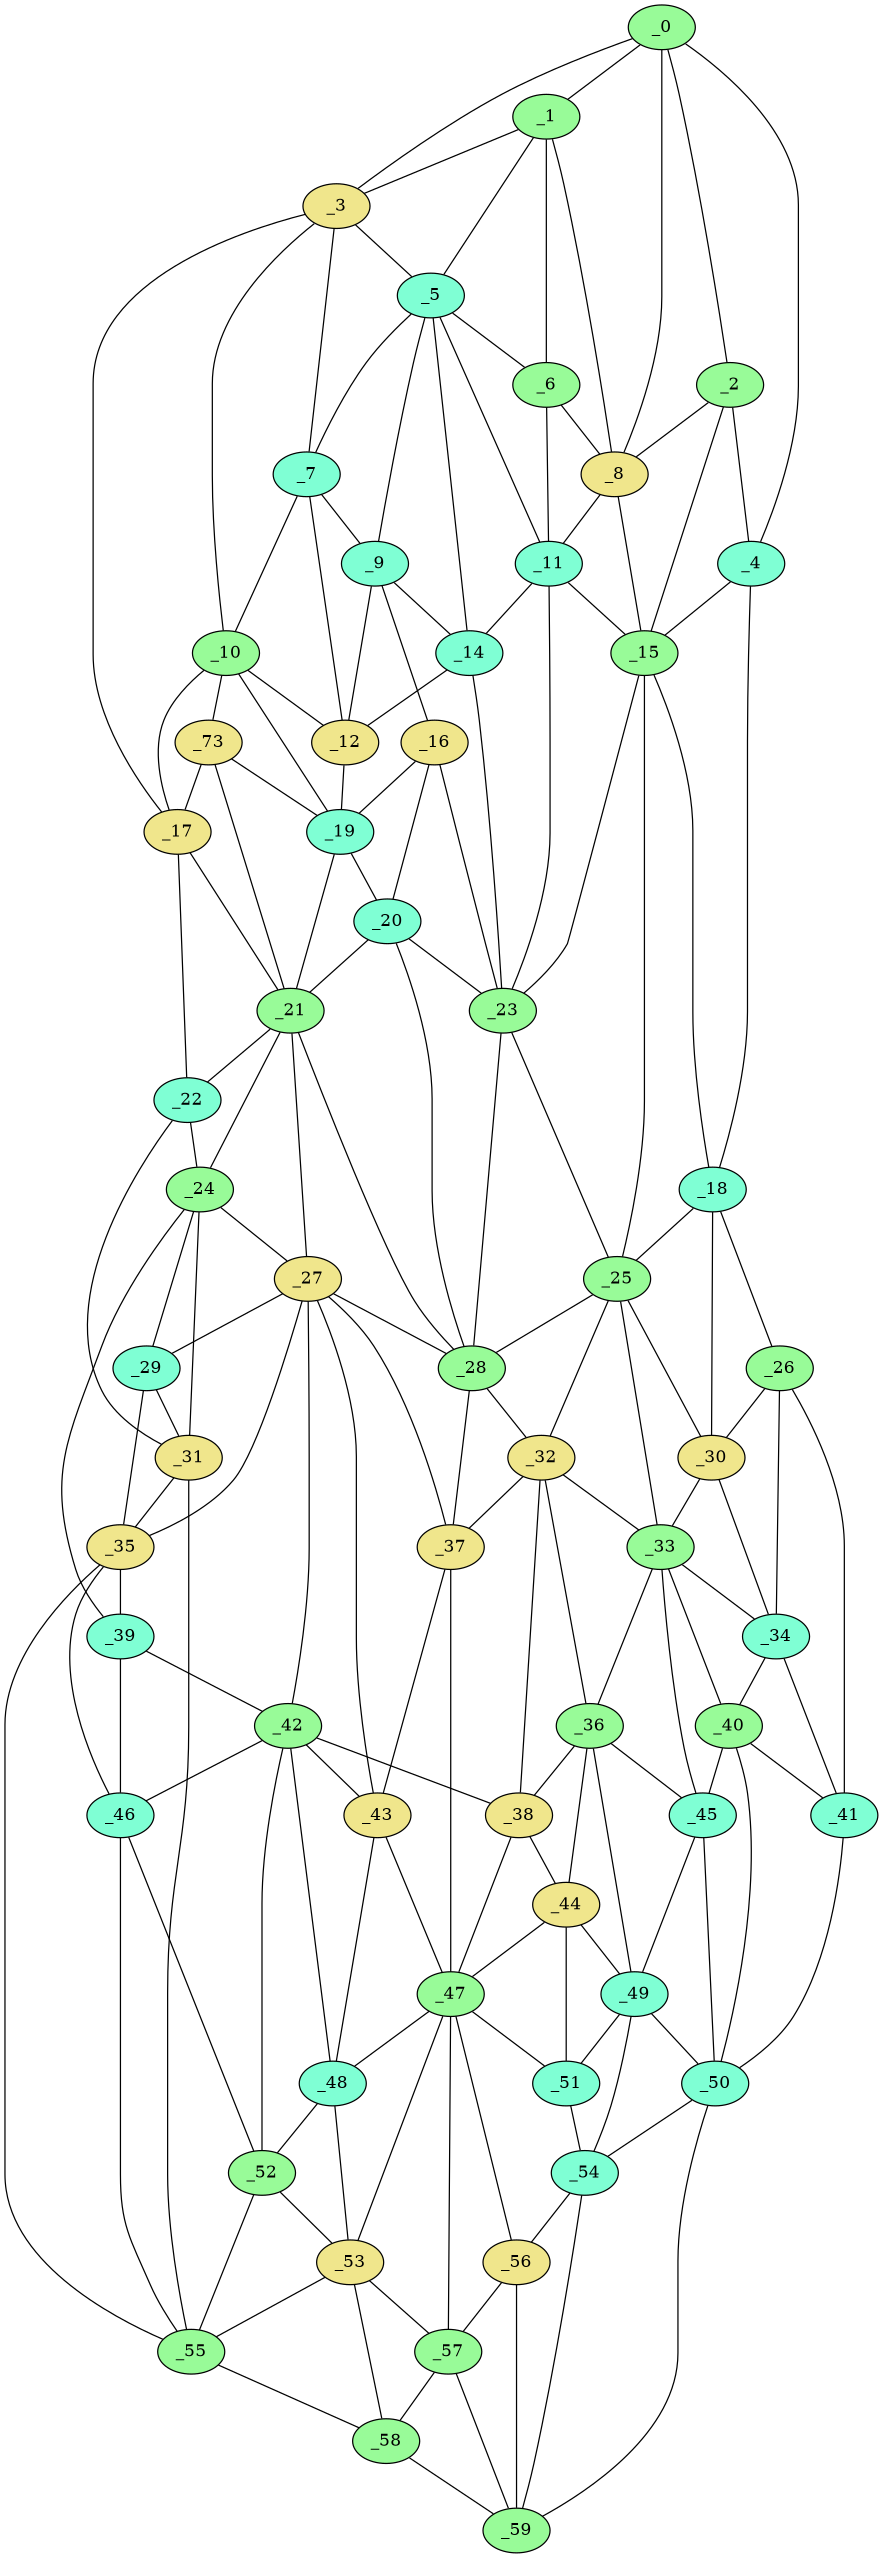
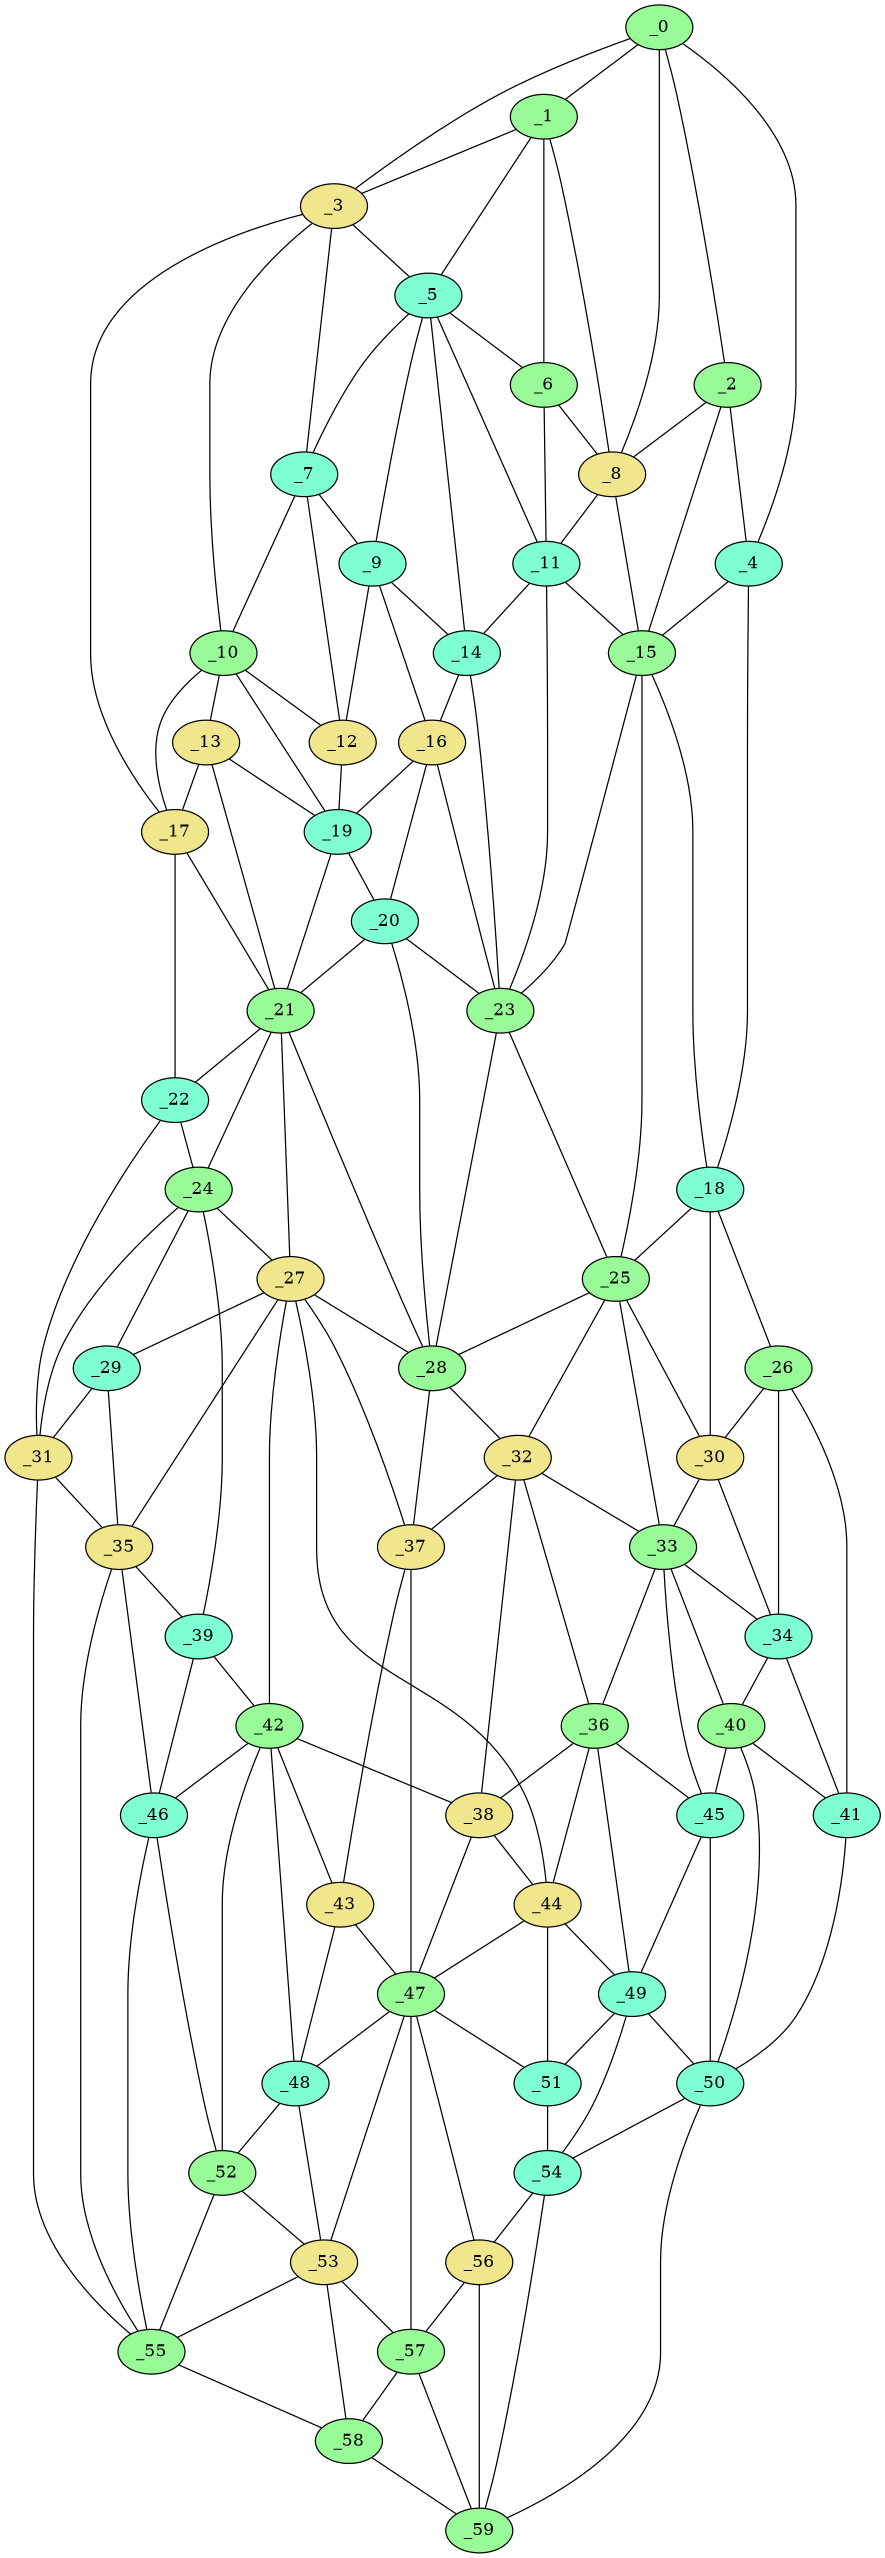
edge "_14" -- "_12": now "_14" -- "_16"
node "_73": label "_73" -> "_13"
edge "_27" -- "_43": now "_27" -- "_44"
